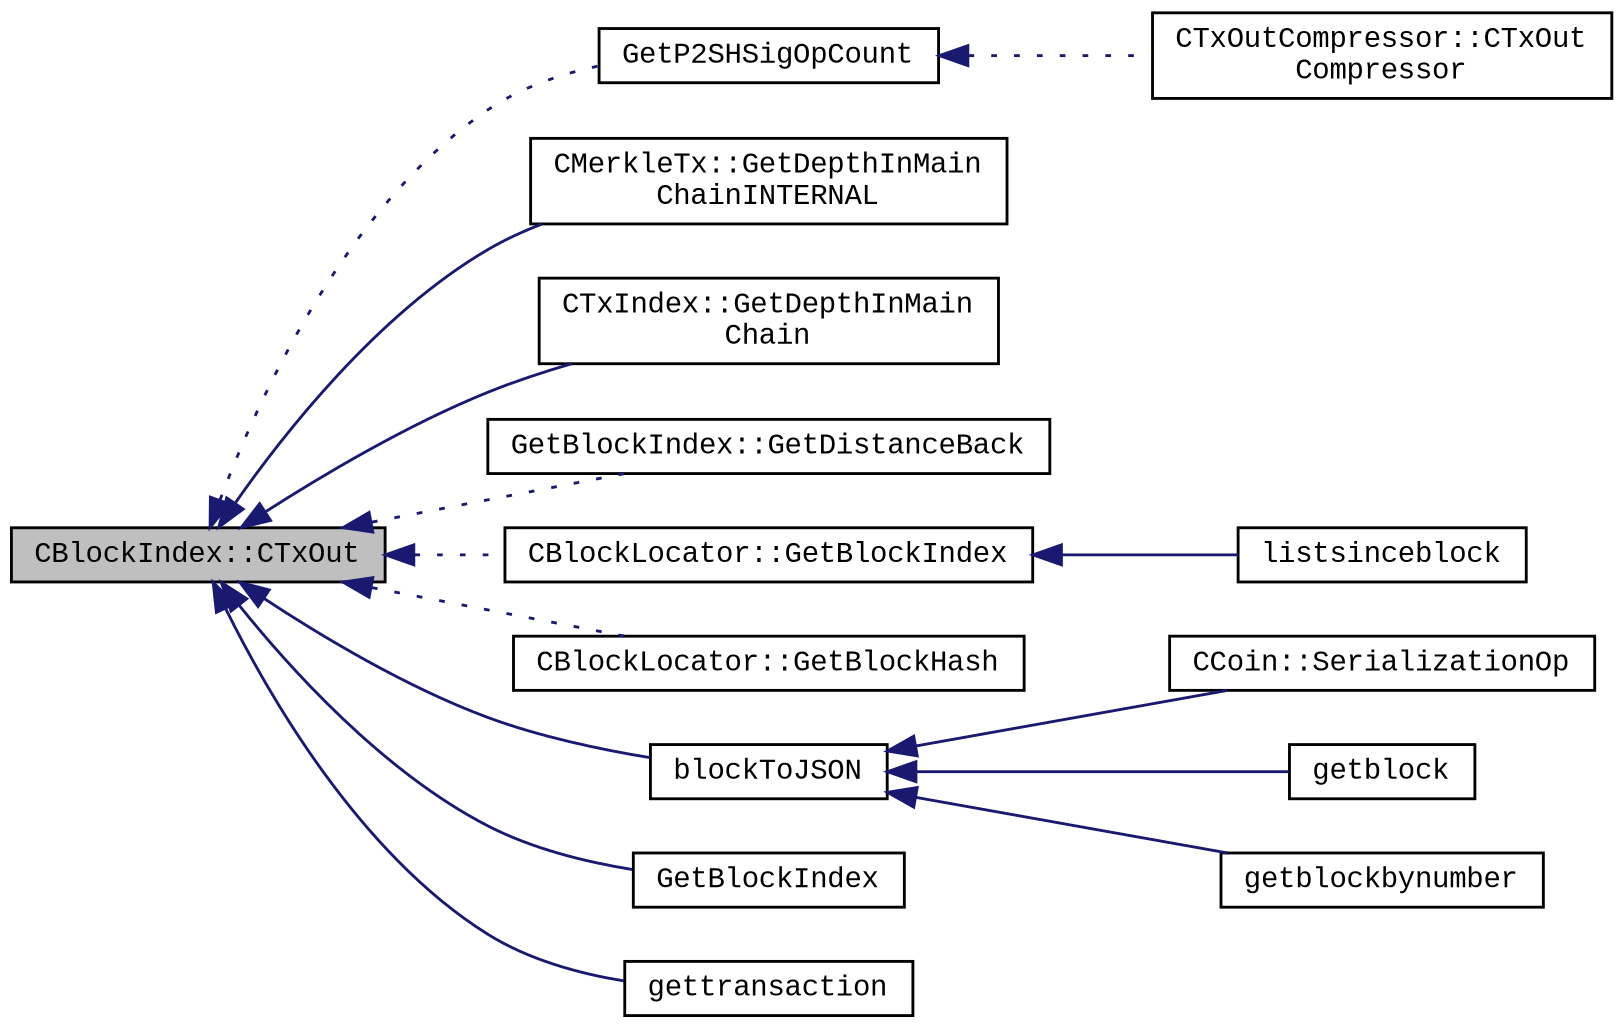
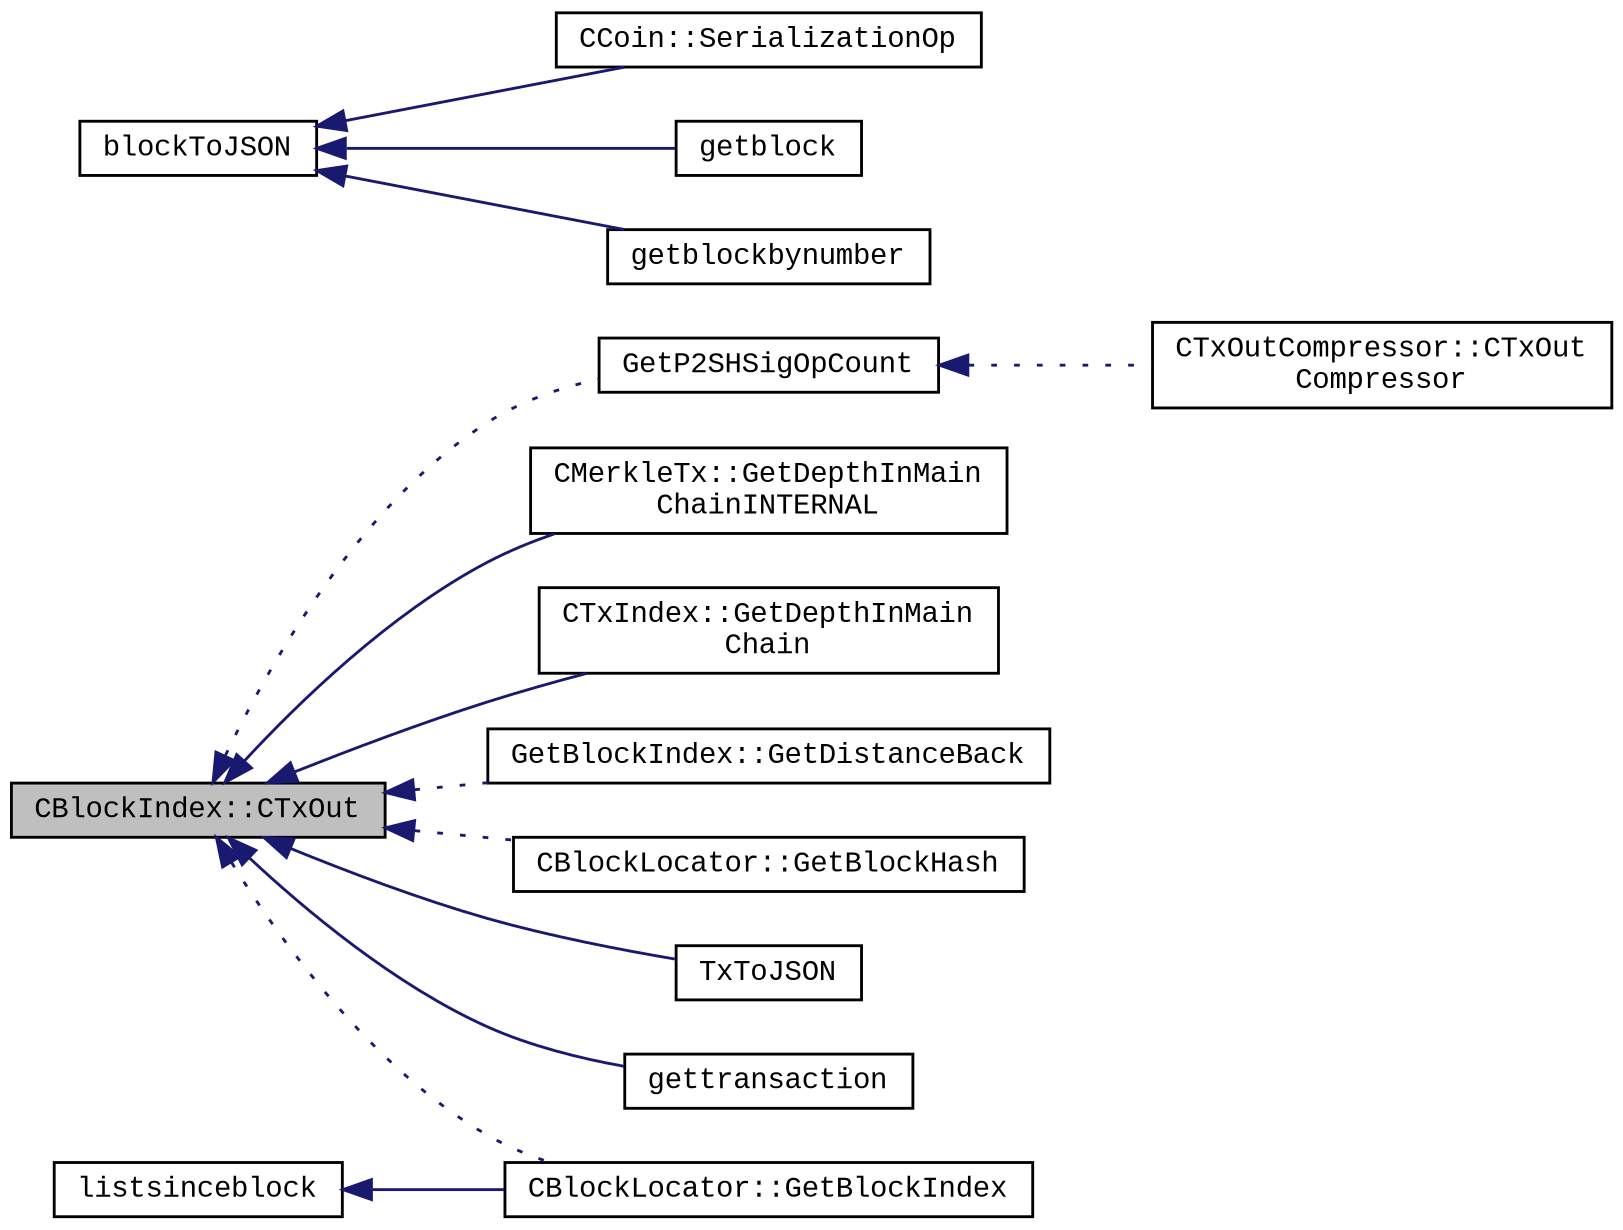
edge "listsinceblock" -> "CBlockLocator::GetBlockIndex": reversed
edge "blockToJSON" -> "CBlockIndex::CTxOut": removed
node "GetBlockIndex": label "GetBlockIndex" -> "TxToJSON"
